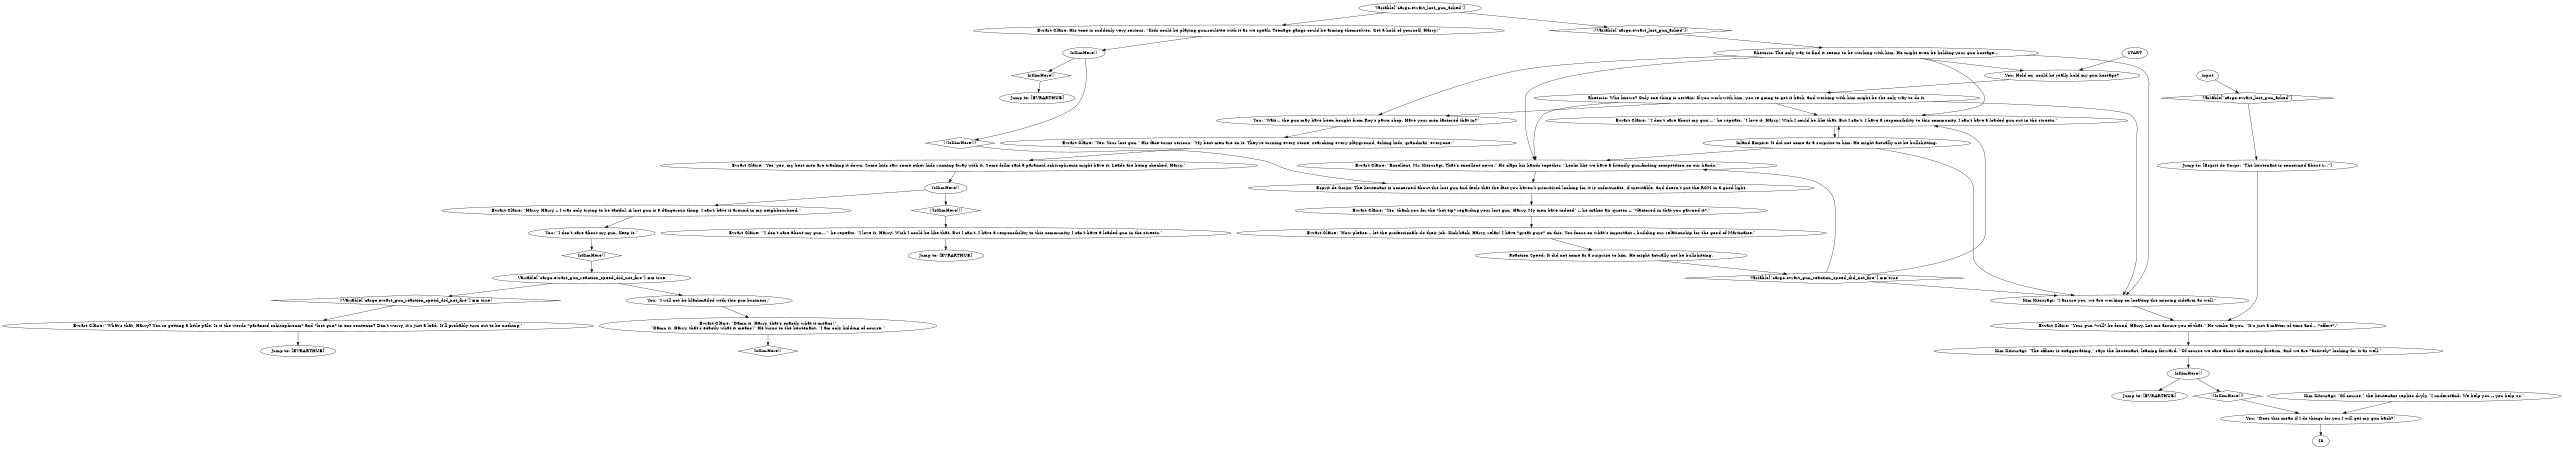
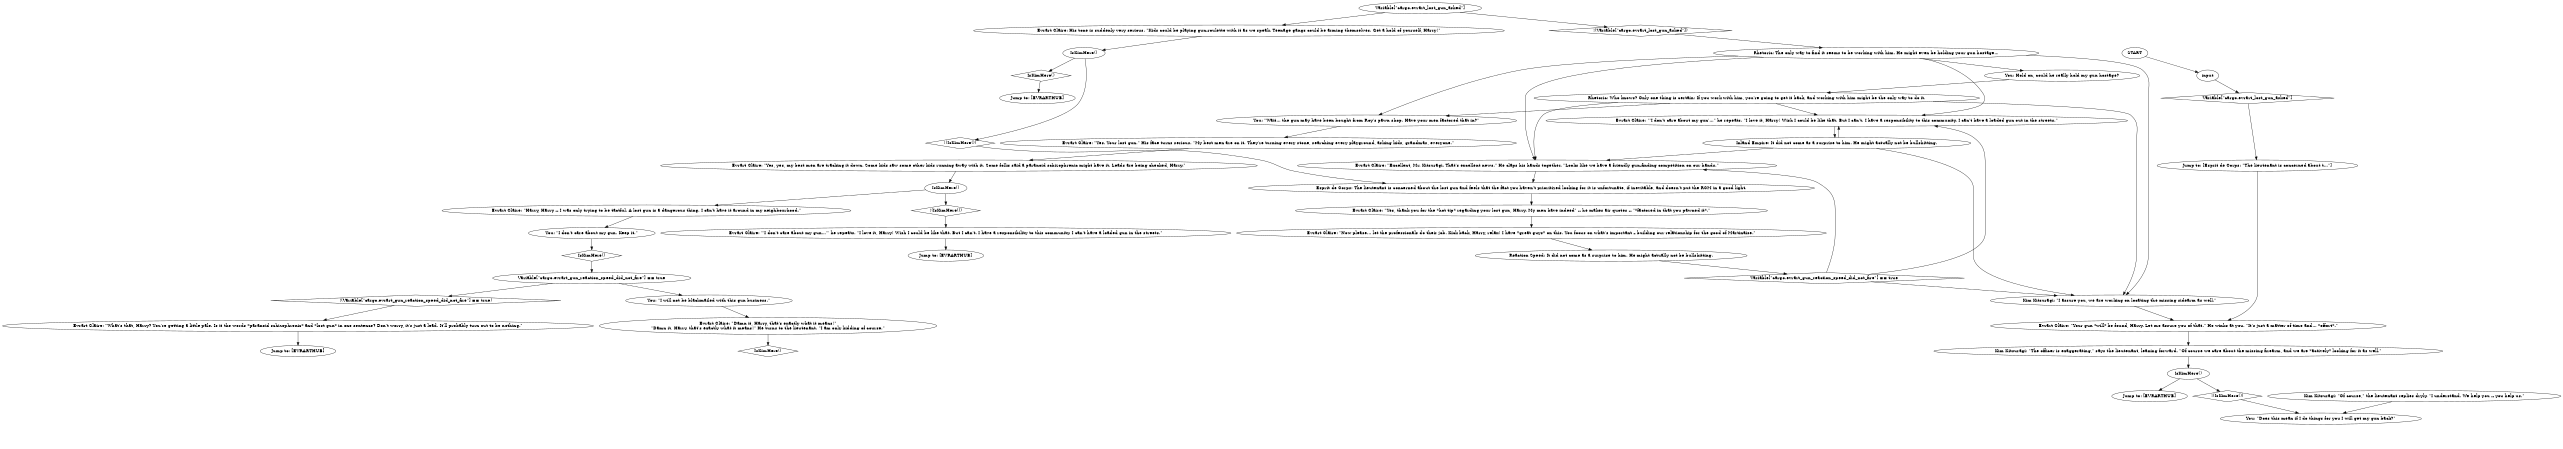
edge "START" -> "You: Hold on, could he really hold my gun hostage?": now "START" -> "input"
node "48": removed
